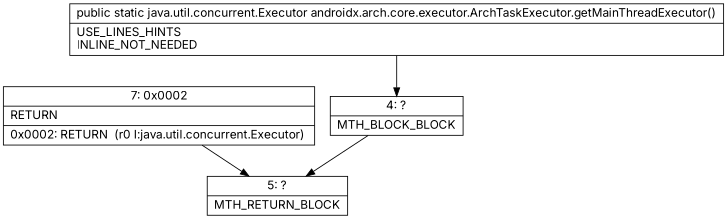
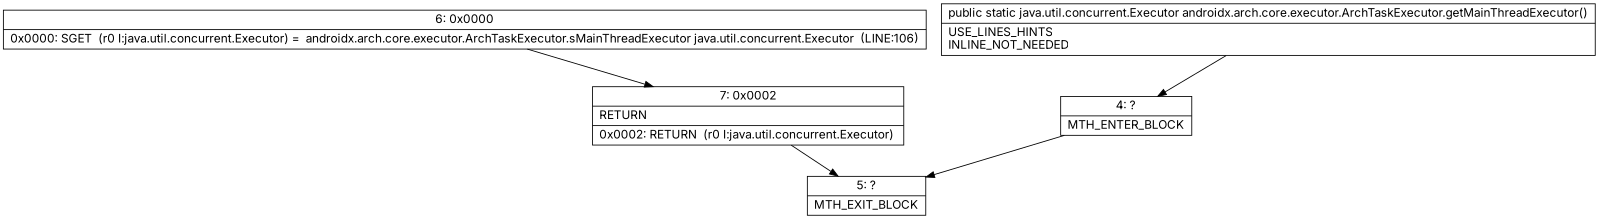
node "6: 0x0000": added
node "4: ?": text "MTH_BLOCK_BLOCK" -> "MTH_ENTER_BLOCK"
node "5: ?": text "MTH_RETURN_BLOCK" -> "MTH_EXIT_BLOCK"
